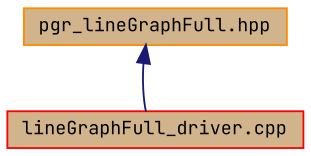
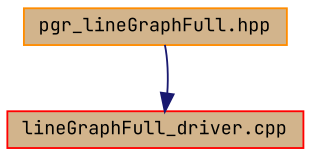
edge "lineGraphFull_driver.cpp" -> "pgr_lineGraphFull.hpp": reversed
